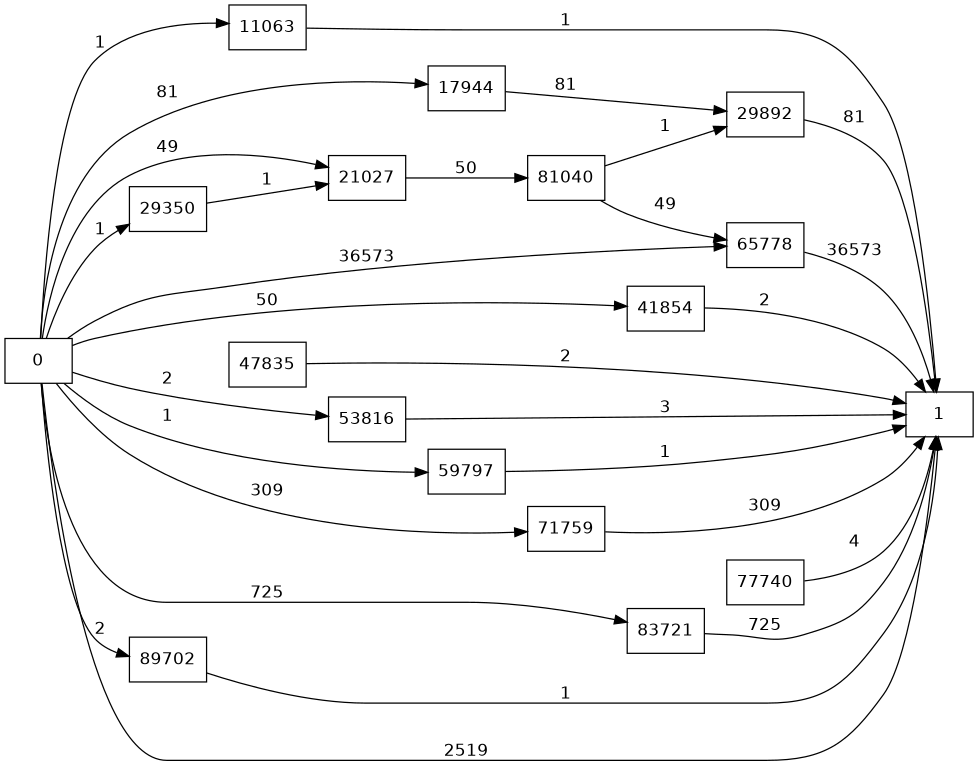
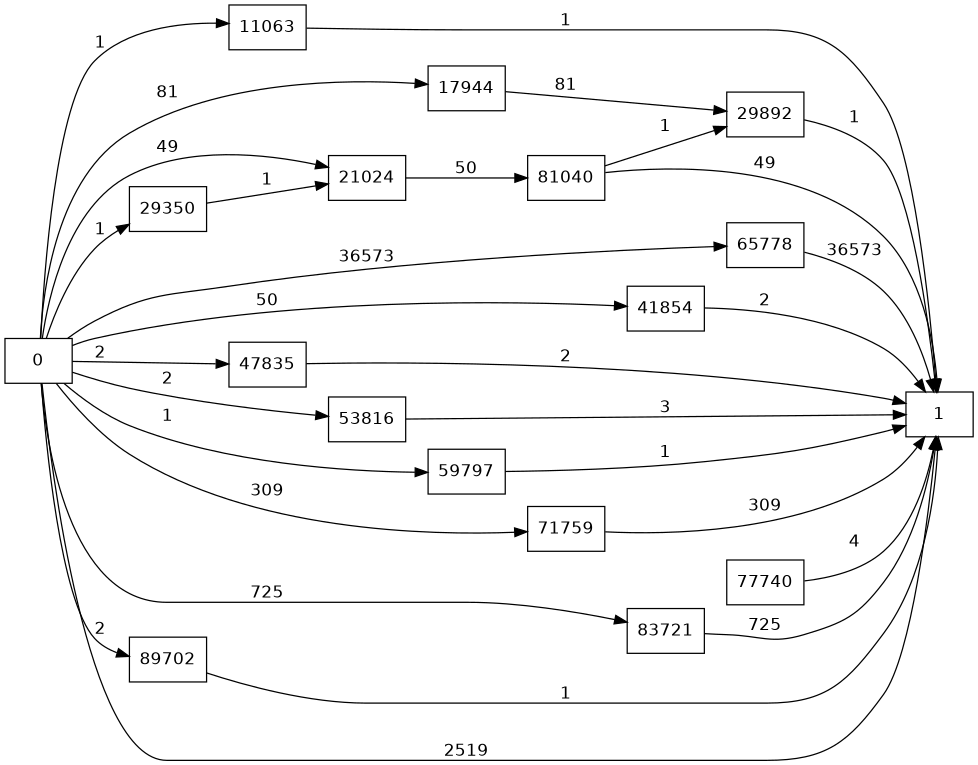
edge "29892" -> "1": label "81" -> "1"
node "21027": label "21027" -> "21024"
edge "81040" -> "65778": now "81040" -> "1"
edge "0" -> "47835": added, label "2"
